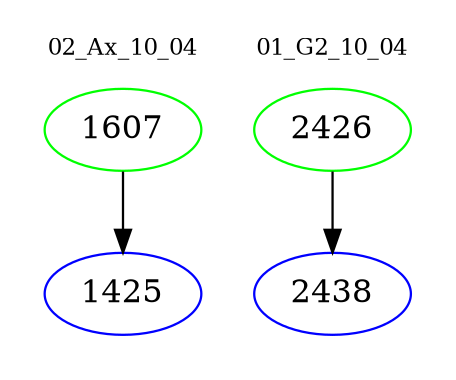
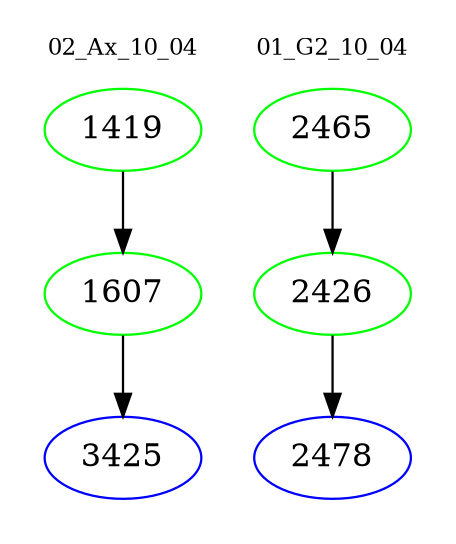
node "1419": added
node "2465": added
node "1425": label "1425" -> "3425"
node "2438": label "2438" -> "2478"
